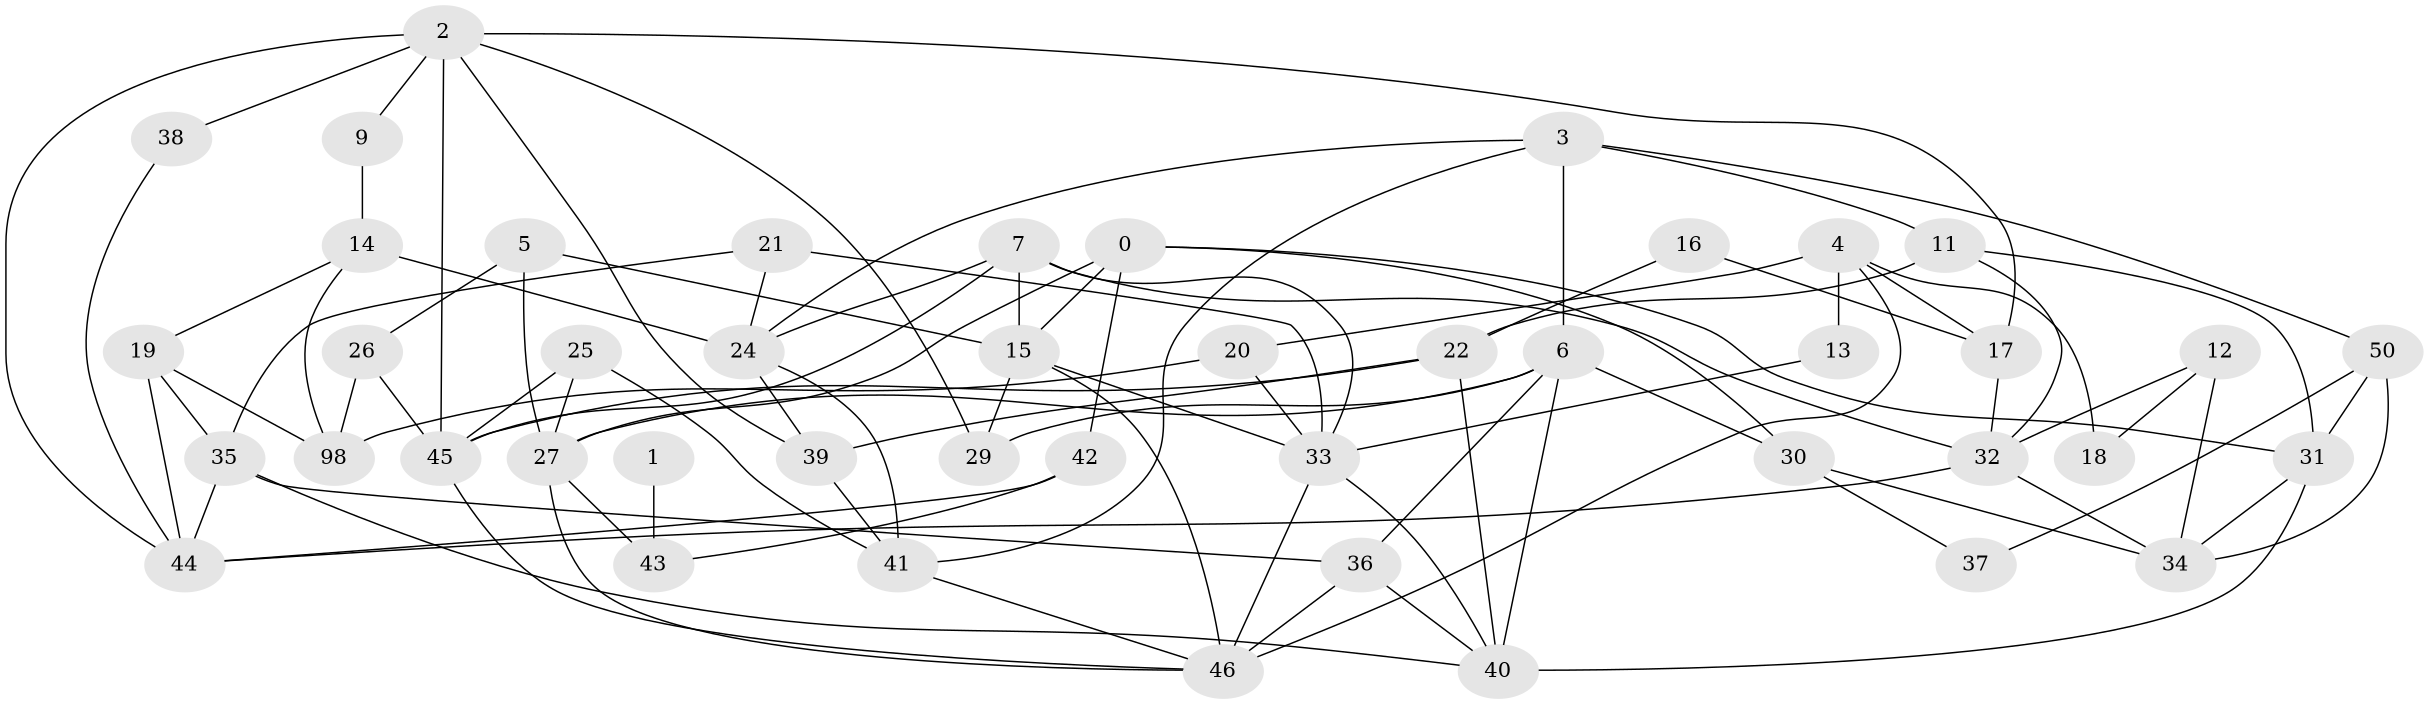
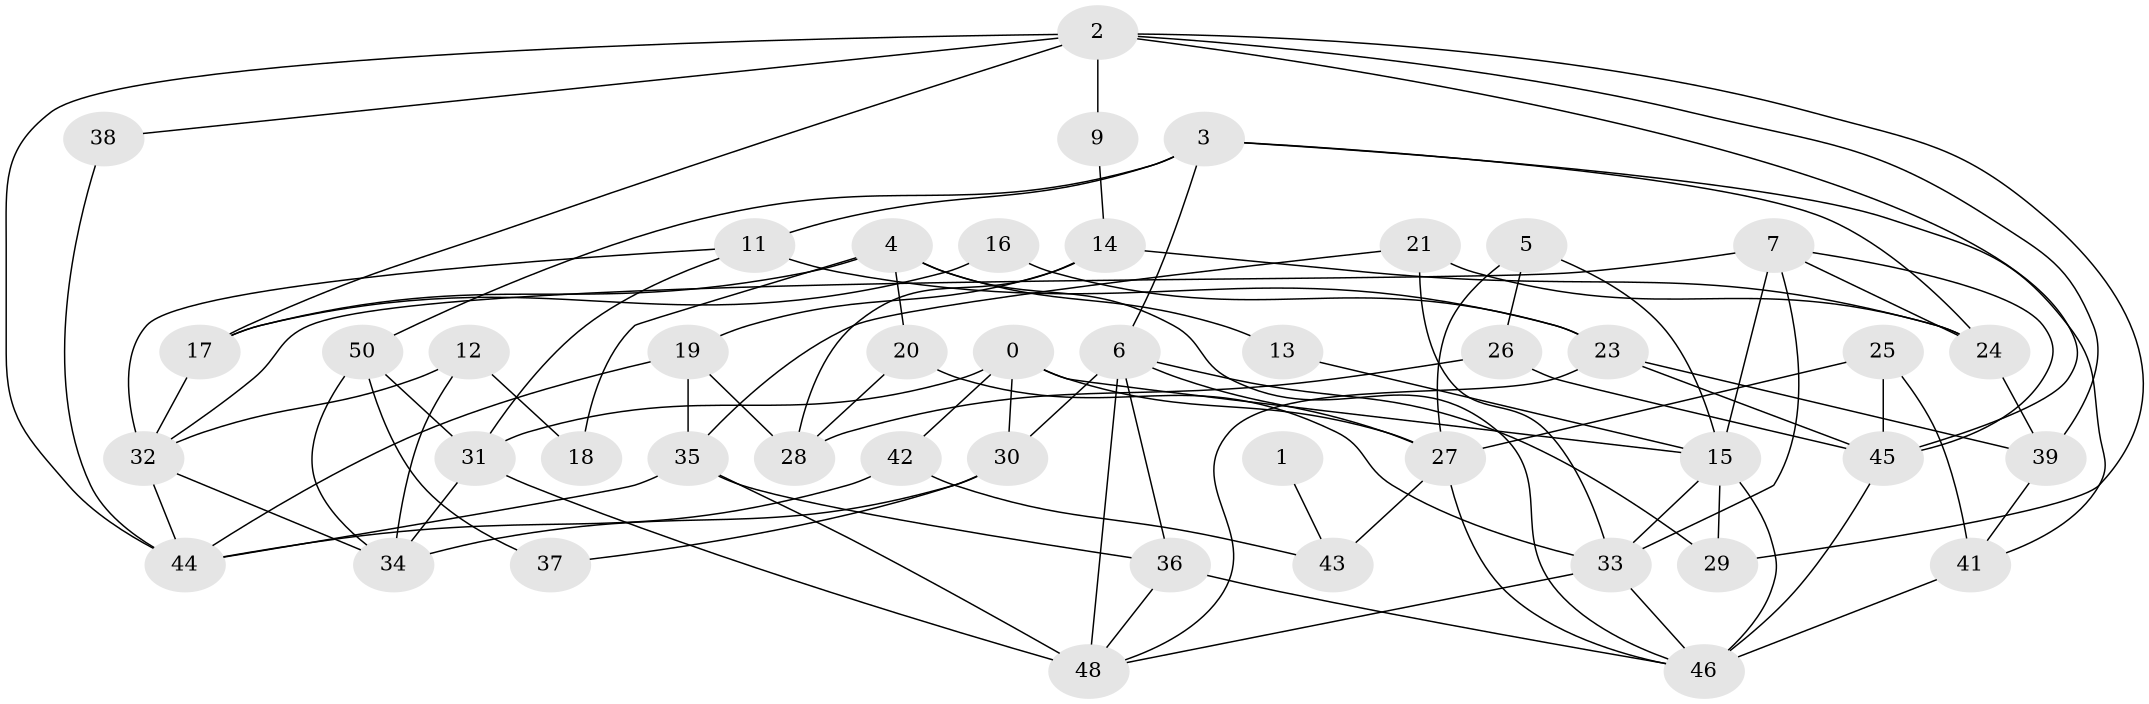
node "22": label "22" -> "23"
edge "13" -- "33": now "13" -- "15"
edge "24" -- "41": removed
node "98": label "98" -> "28"
node "40": label "40" -> "48"
